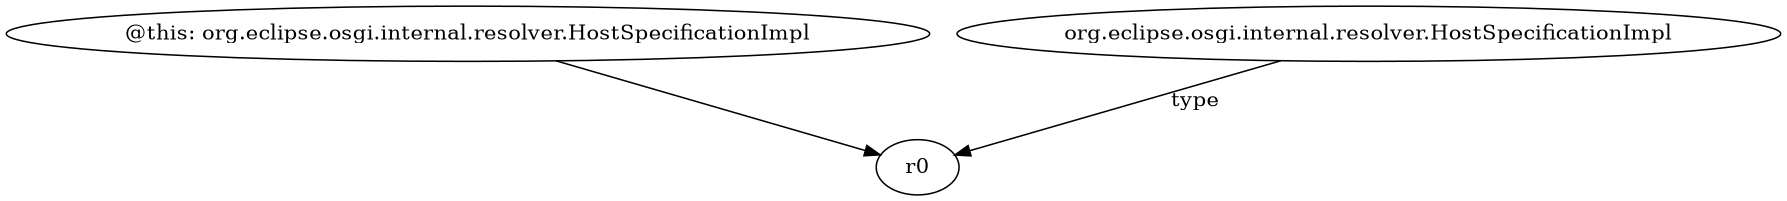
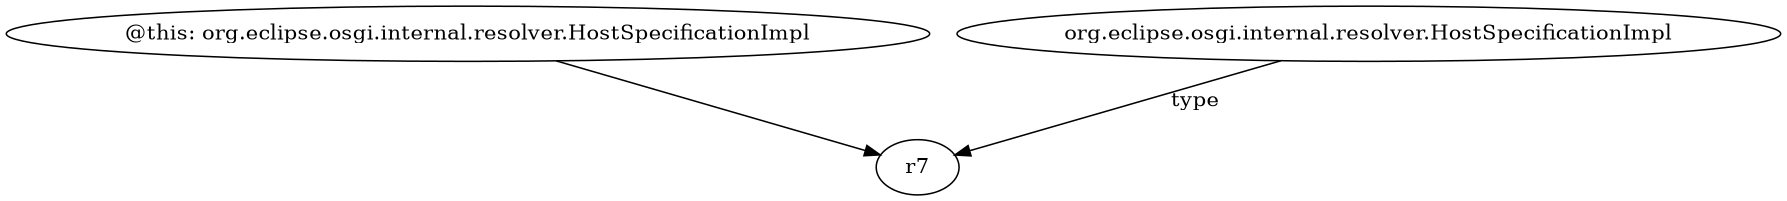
node "r0": label "r0" -> "r7"
